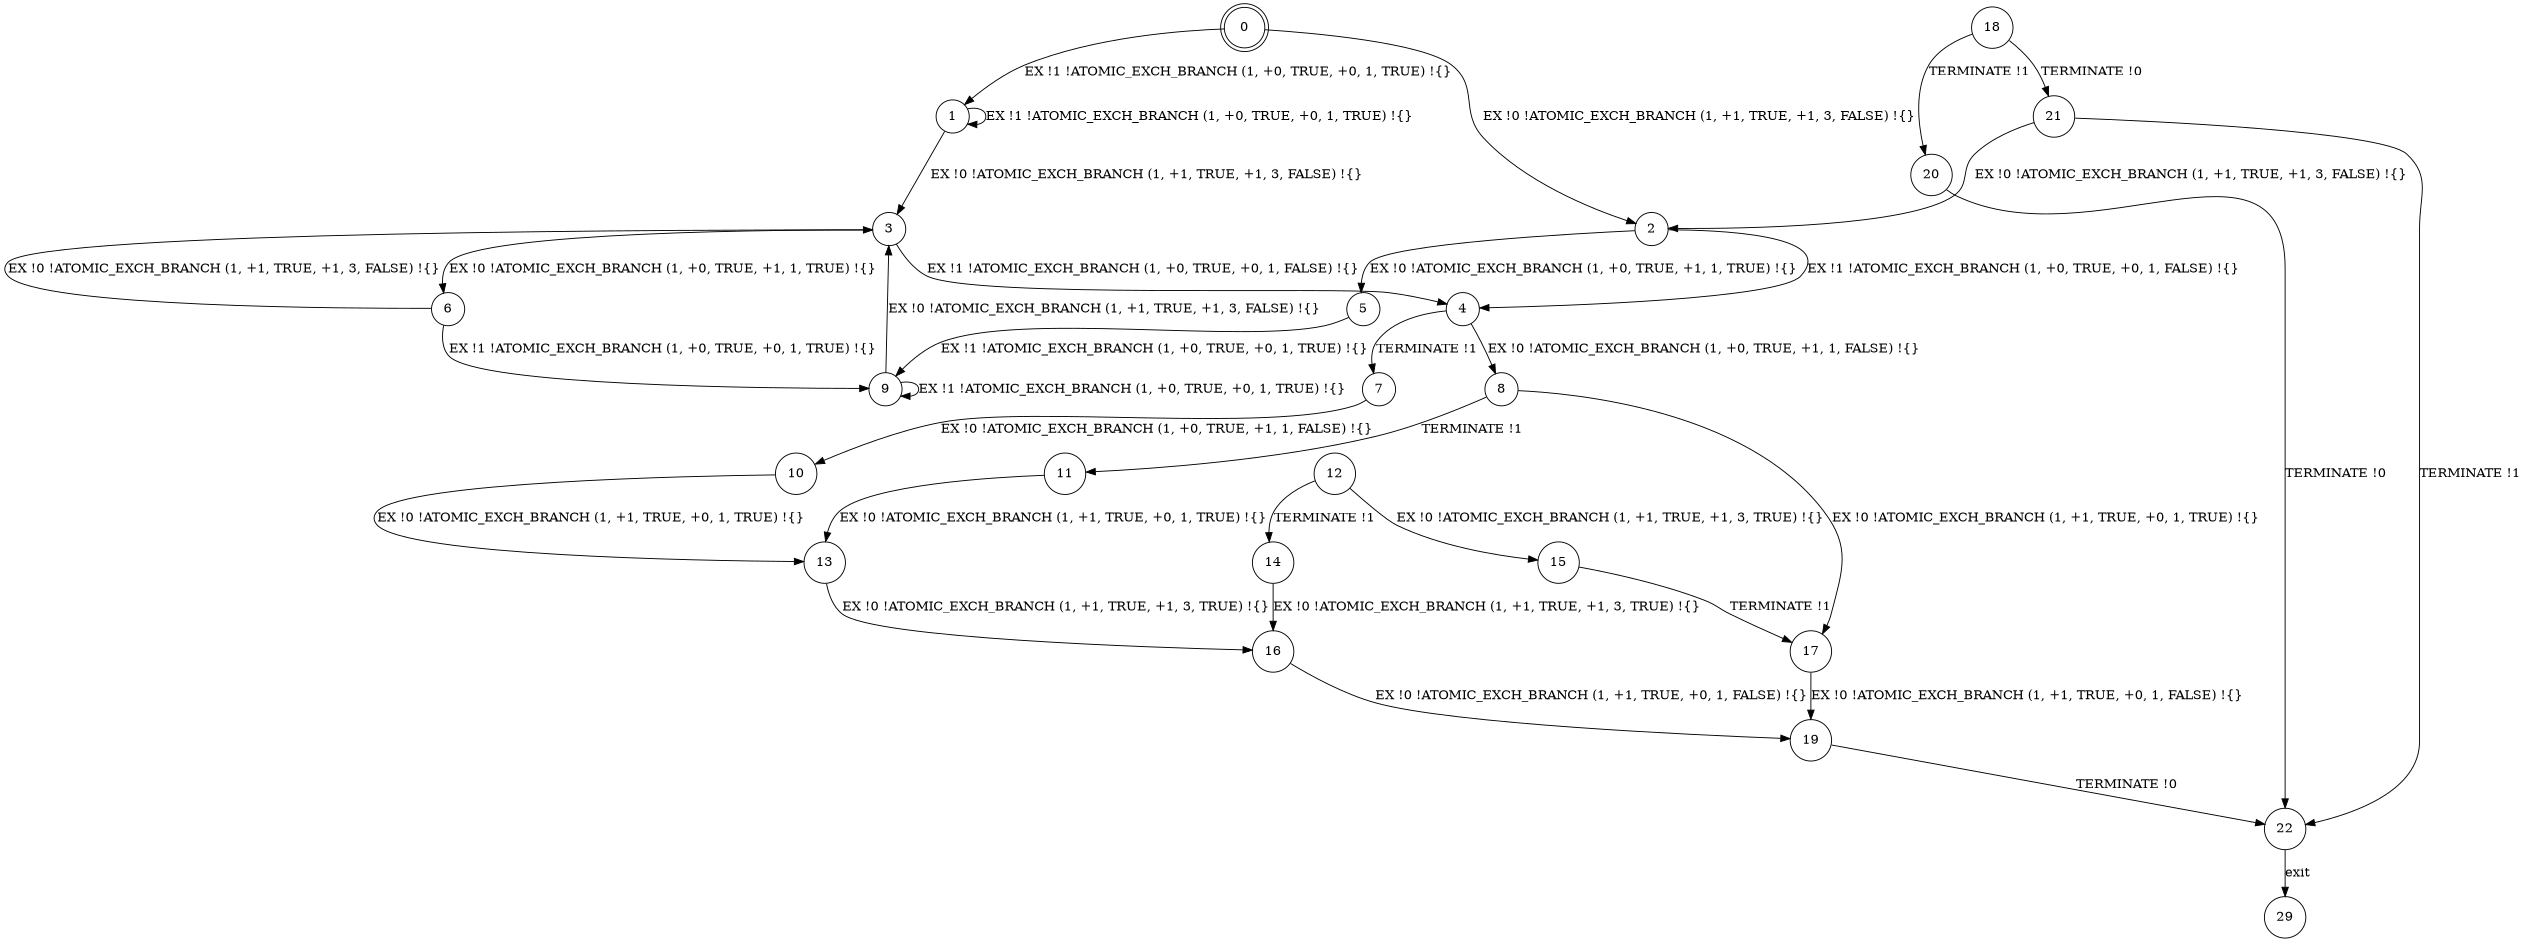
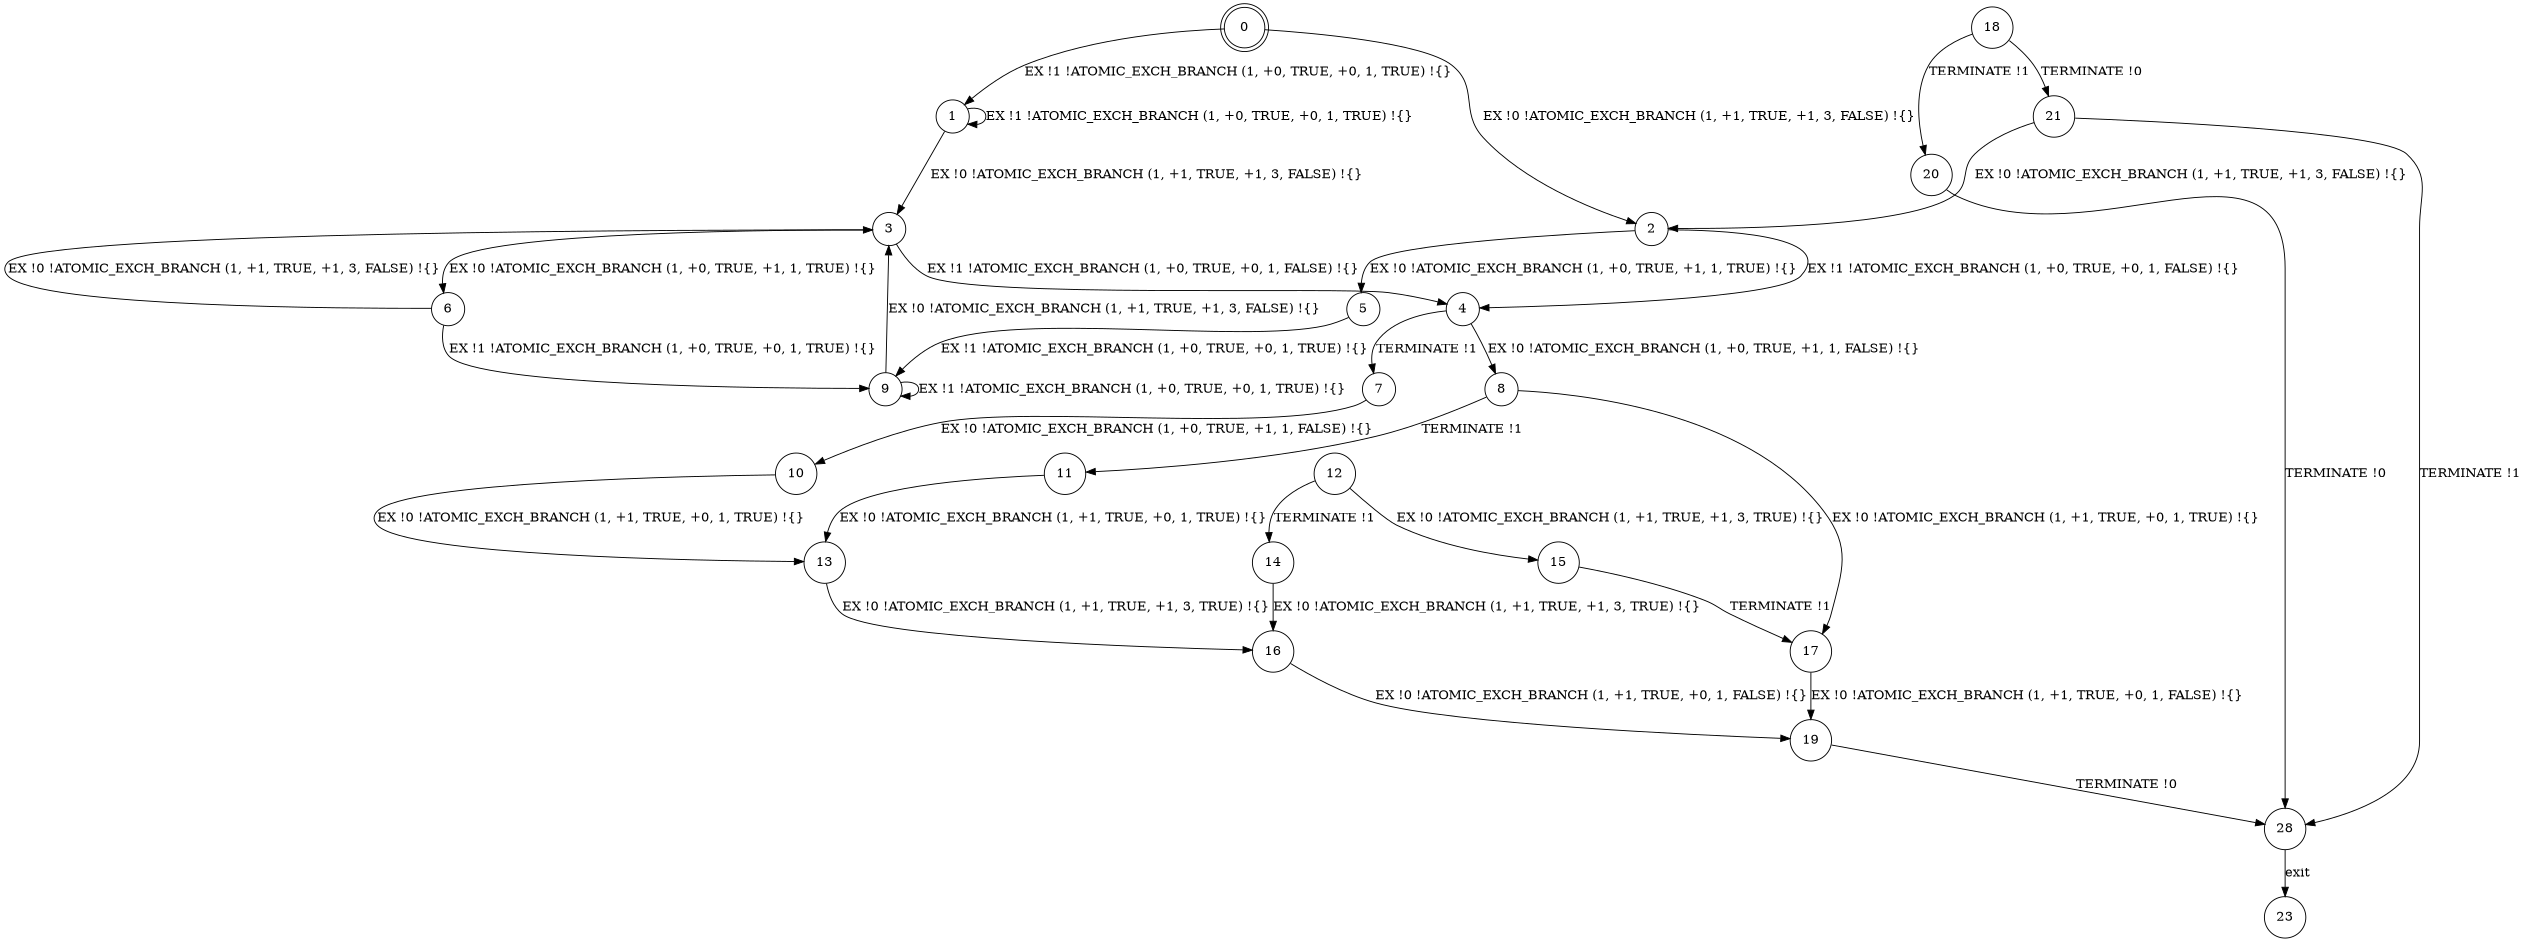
node "22": label "22" -> "28"
node "29": label "29" -> "23"
